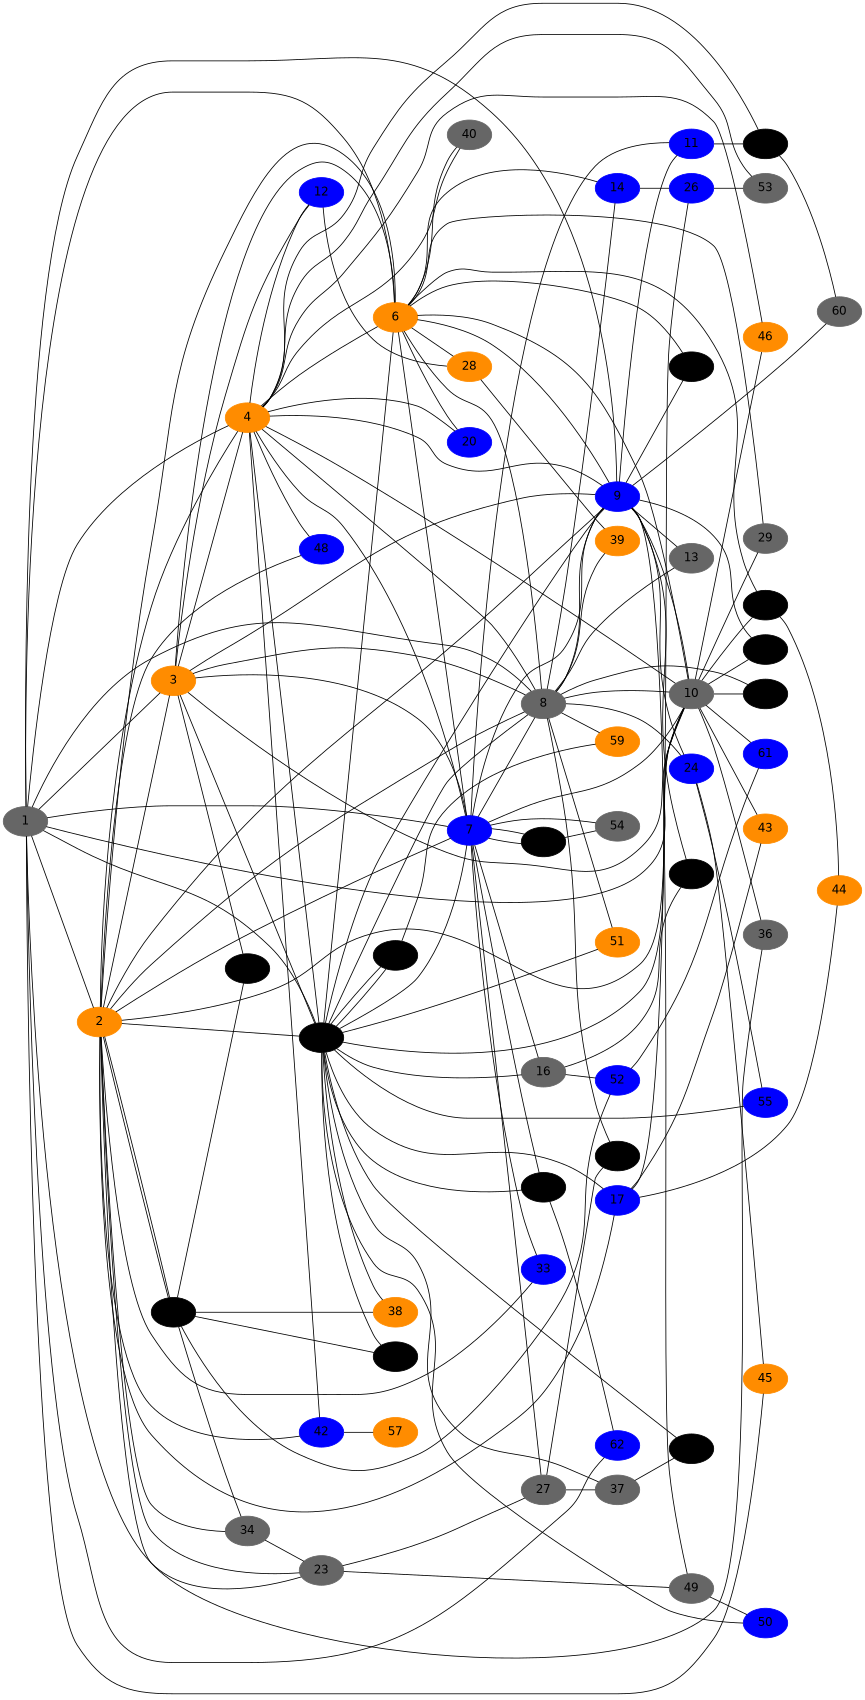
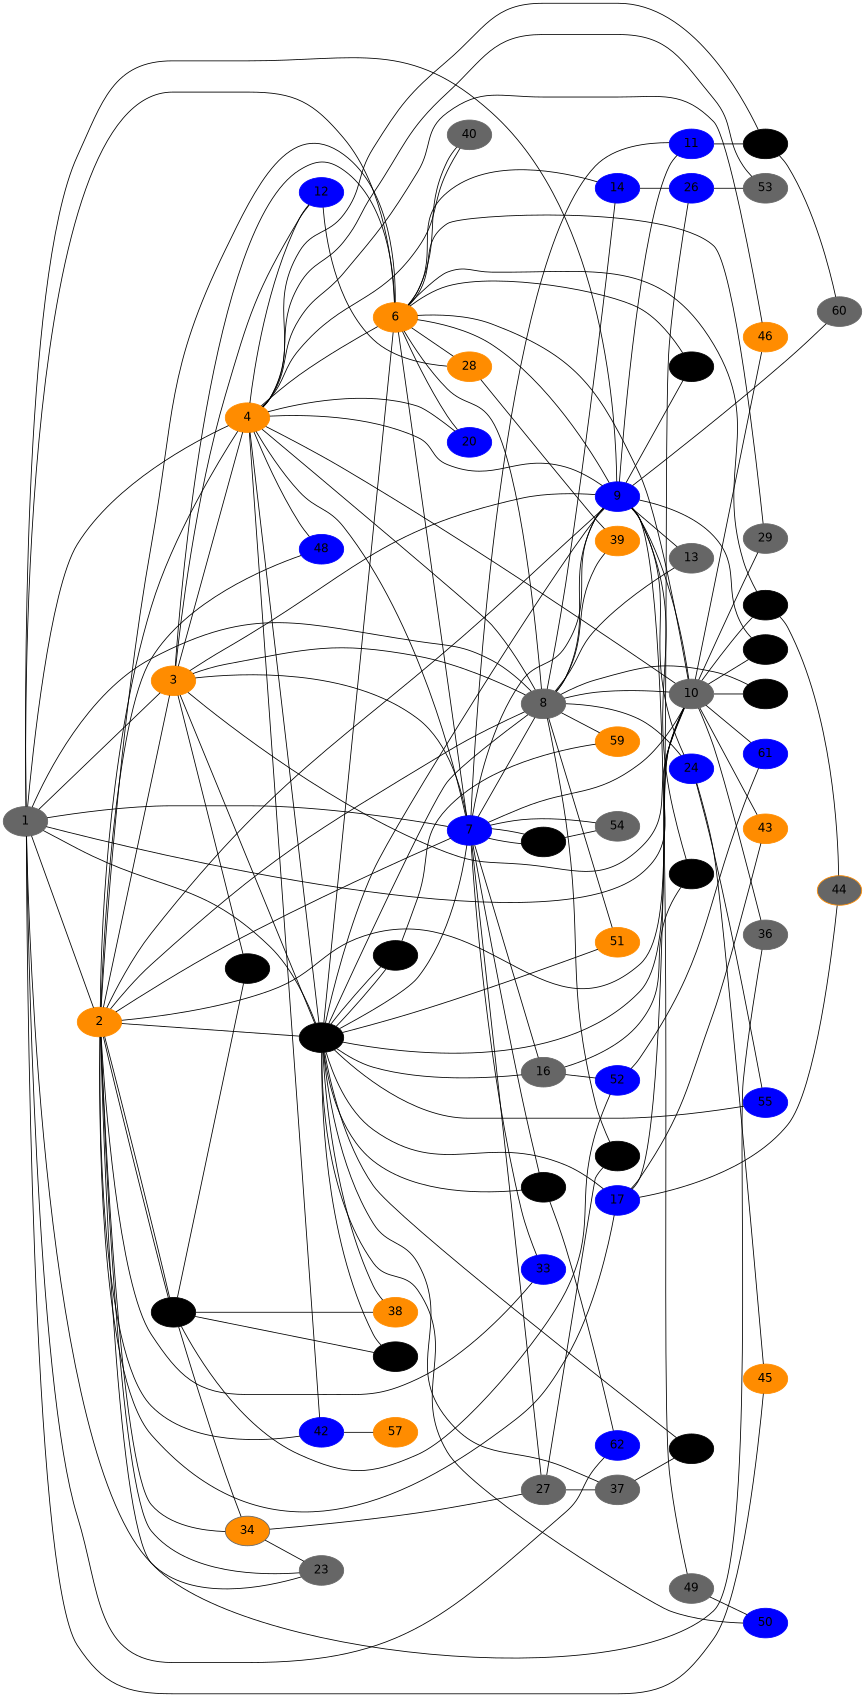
node "44": fillcolor darkorange -> gray40
node "34": fillcolor gray40 -> darkorange
edge "27" -- "23": now "27" -- "34"
edge "23" -- "49": removed
